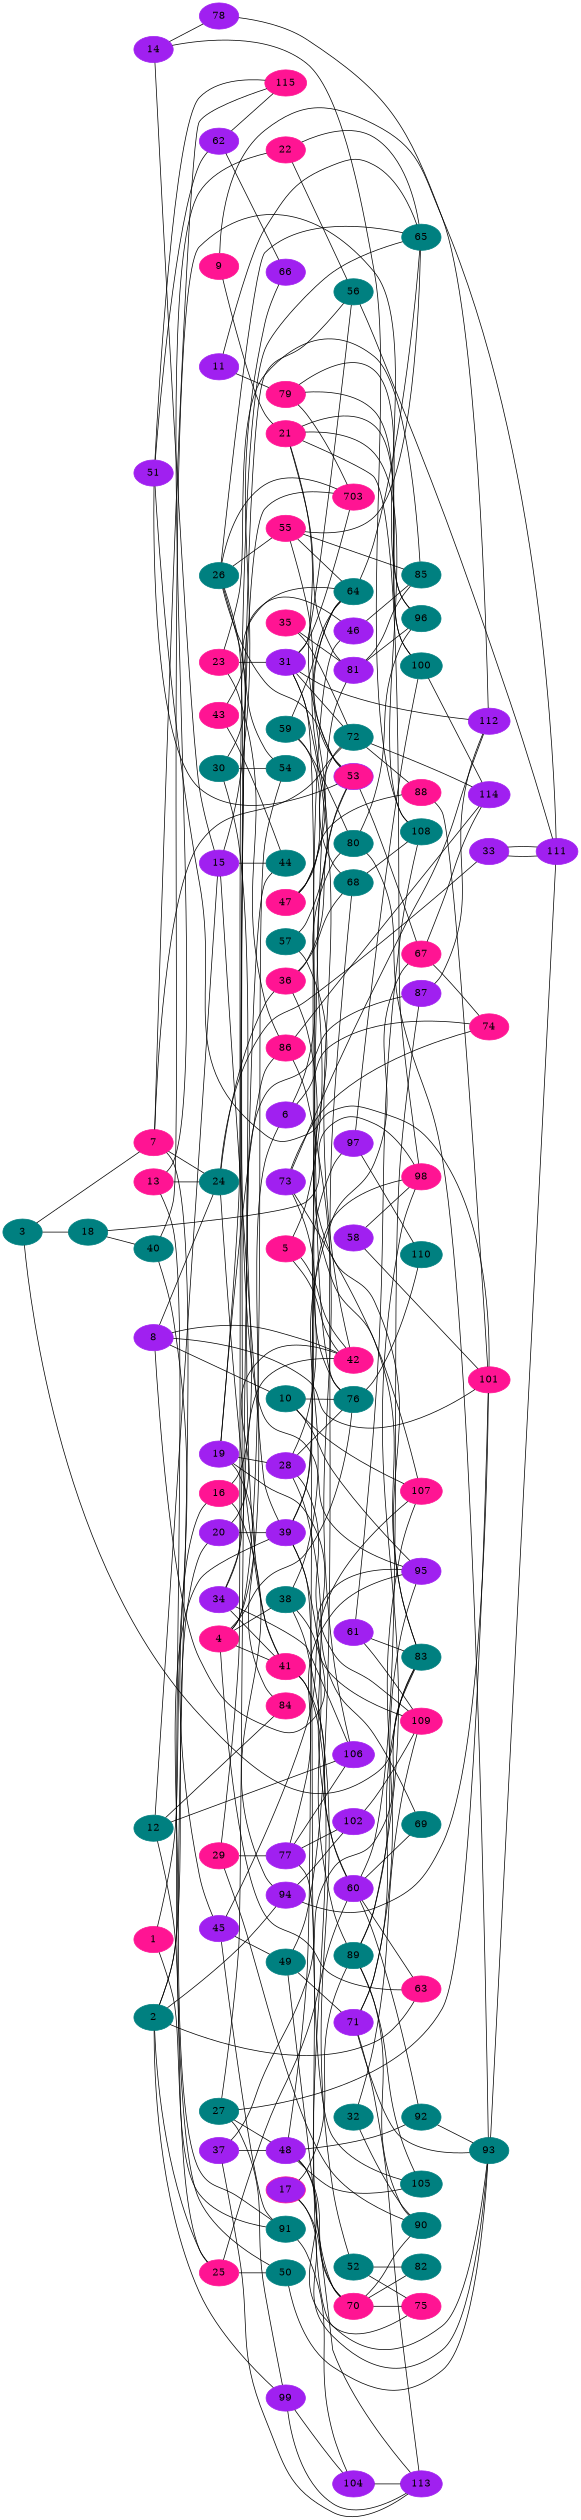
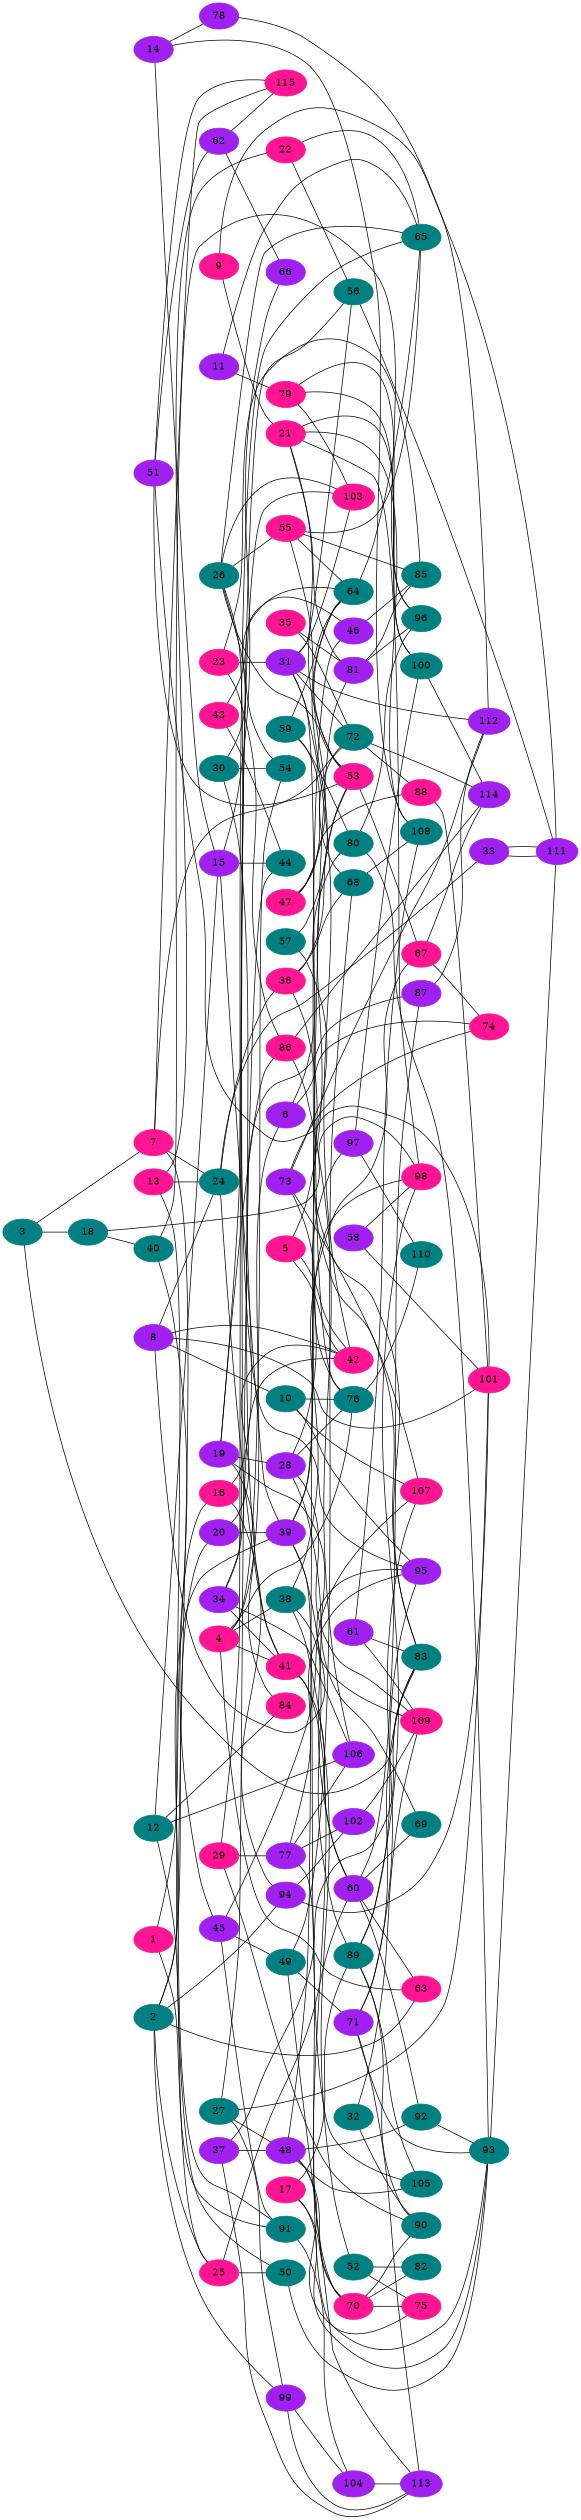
node "703": label "703" -> "103"
node "17": fillcolor purple -> deeppink
